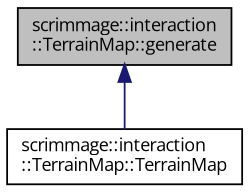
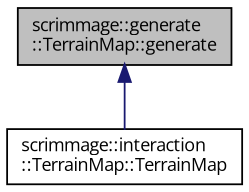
node "scrimmage::interaction ::TerrainMap::generate": label "scrimmage::interaction ::TerrainMap::generate" -> "scrimmage::generate ::TerrainMap::generate"
